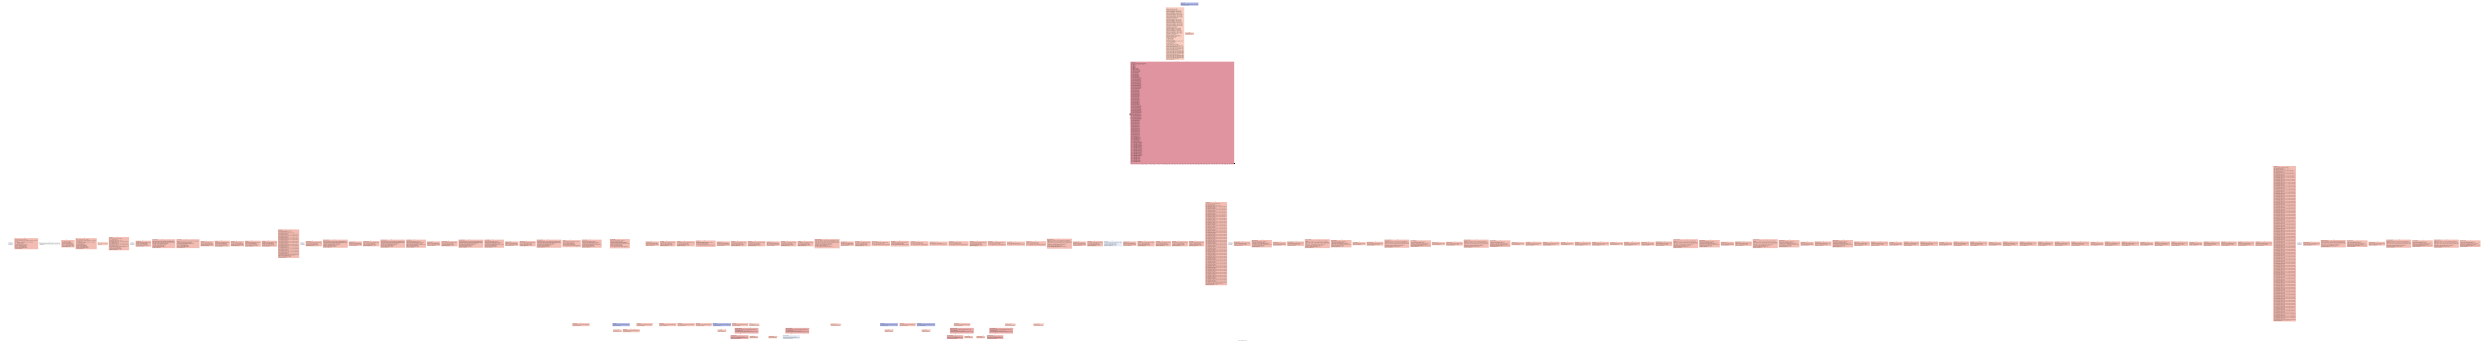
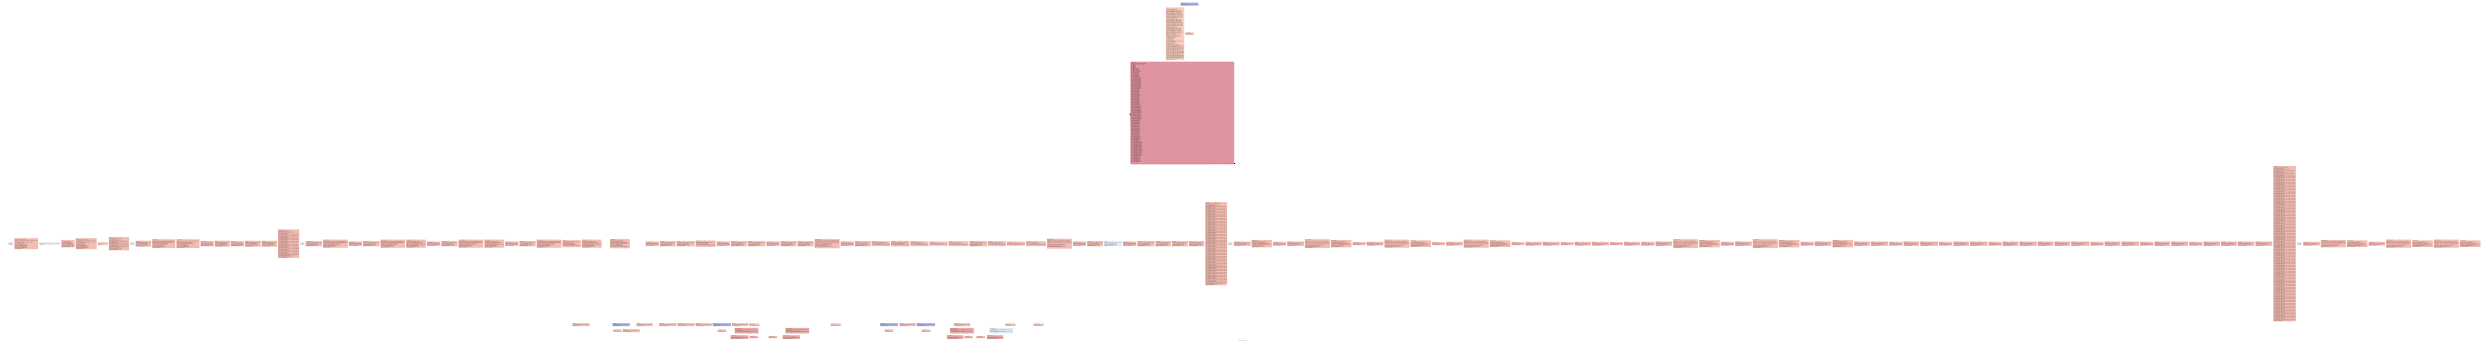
node "fake.loop.header394:": fillcolor #cc403a70 -> #c7d7f070
node "fake.loop.body402:": fillcolor #c7d7f070 -> #cc403a70
